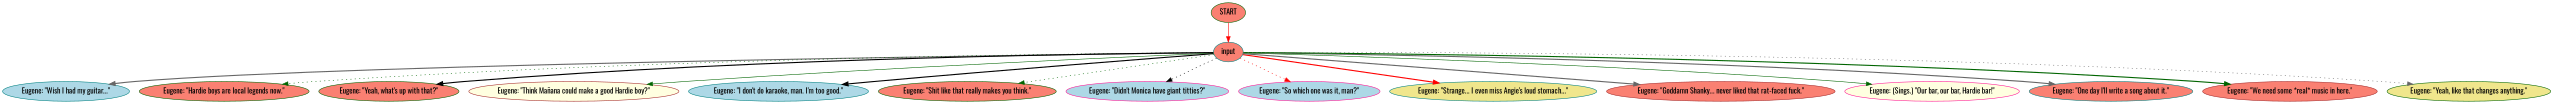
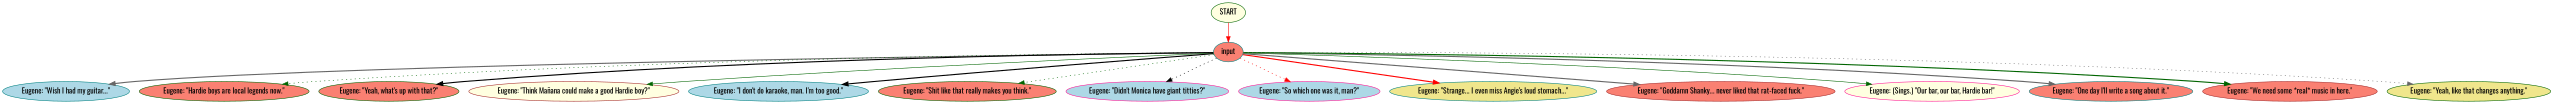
node "START": fillcolor salmon -> lightyellow
